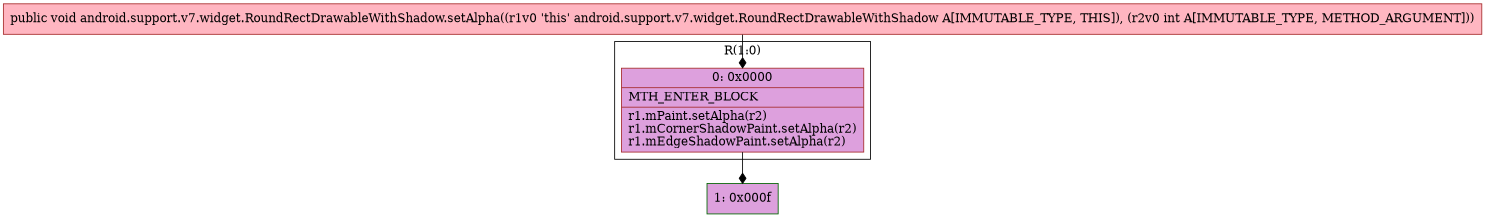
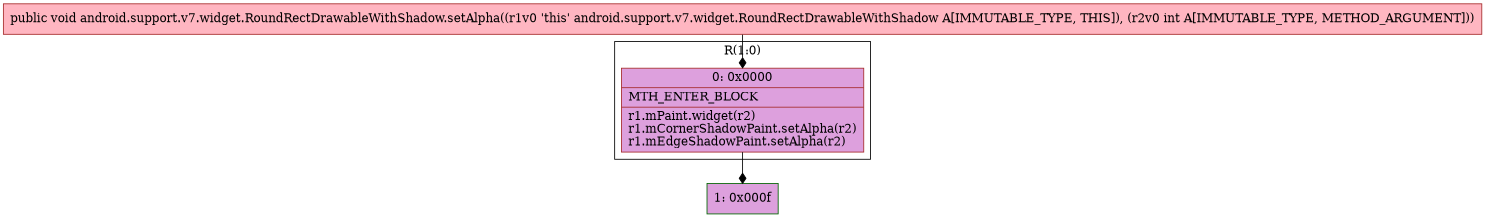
node "0: 0x0000": text "r1.mPaint.setAlpha(r2)" -> "r1.mPaint.widget(r2)"
